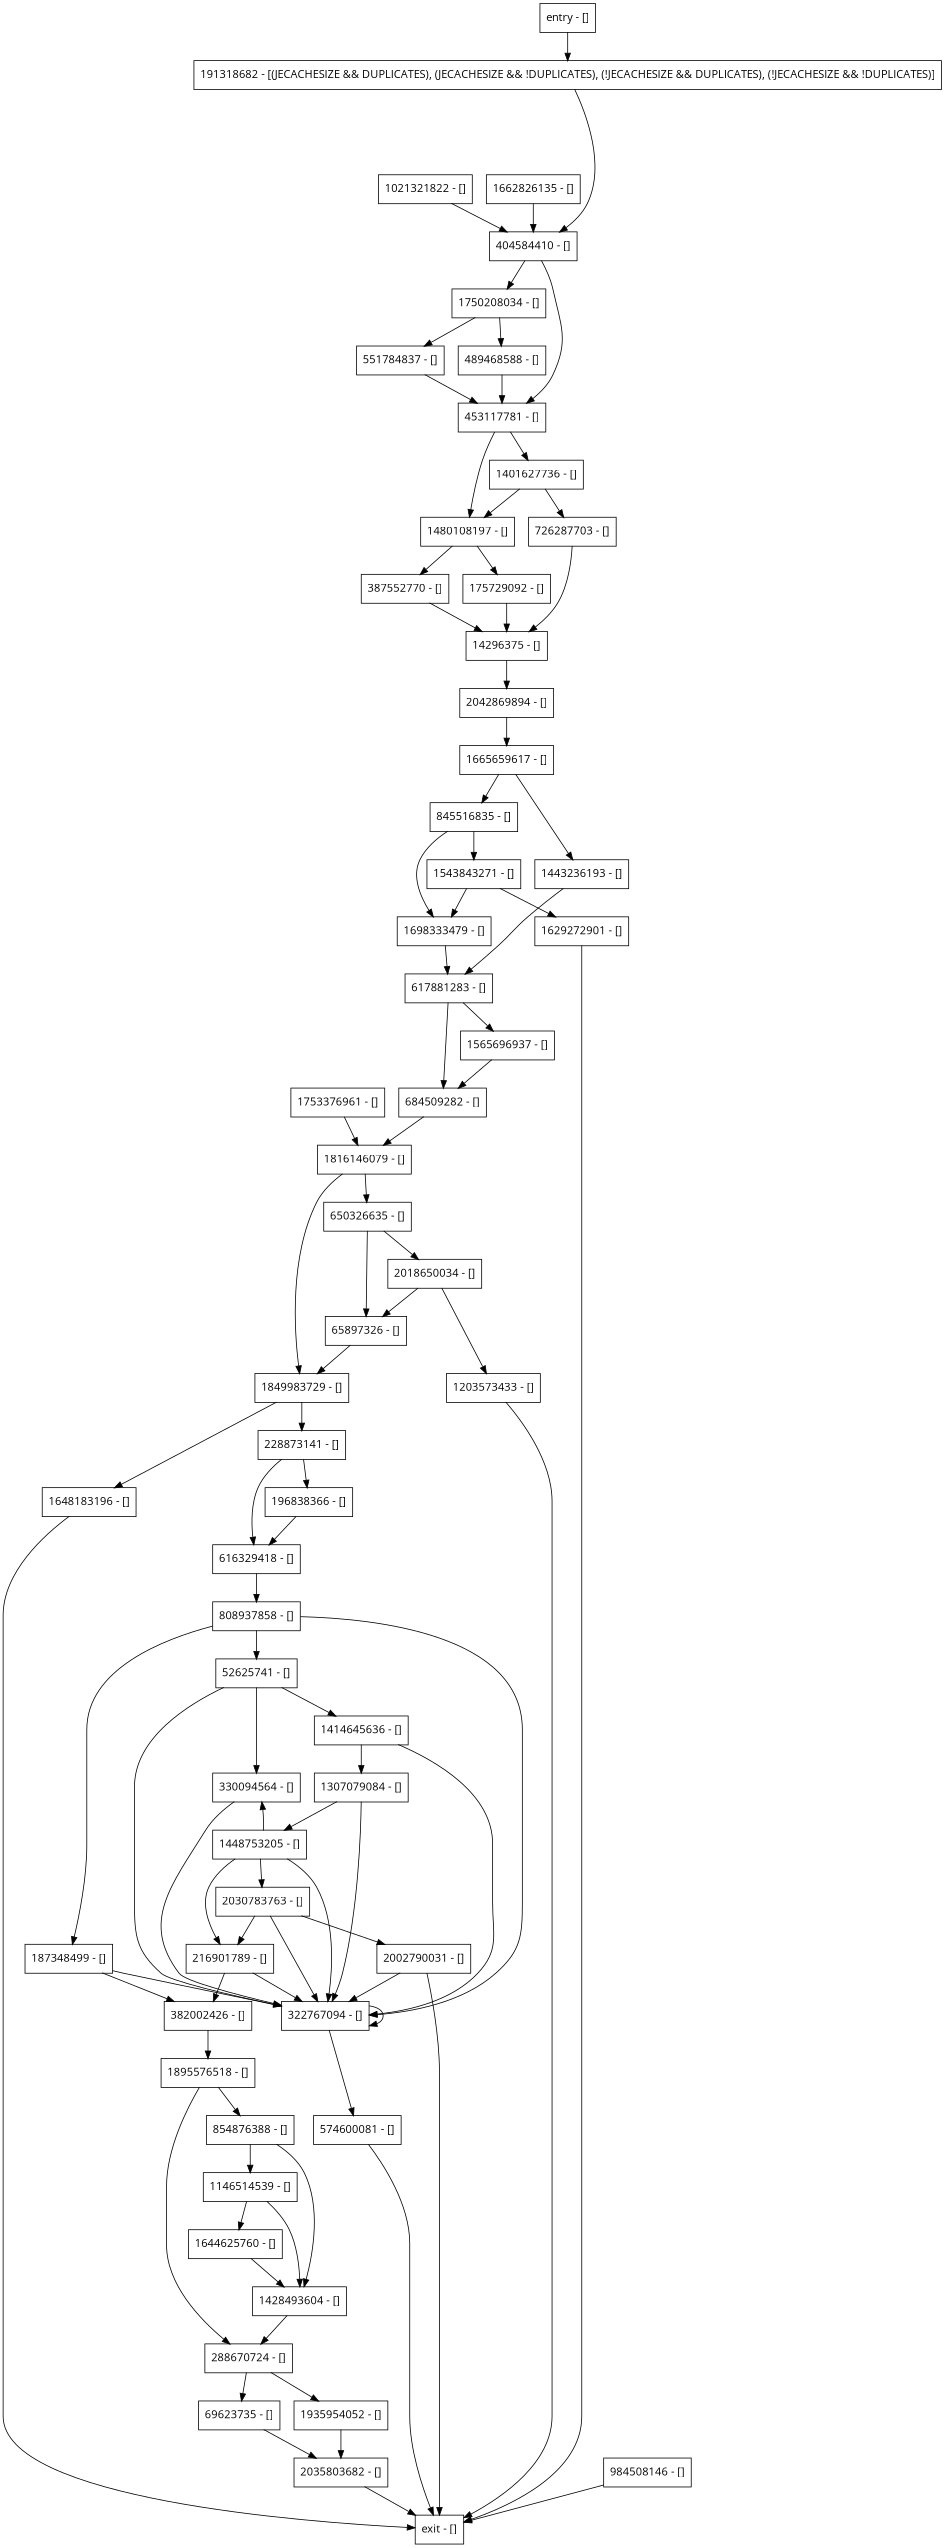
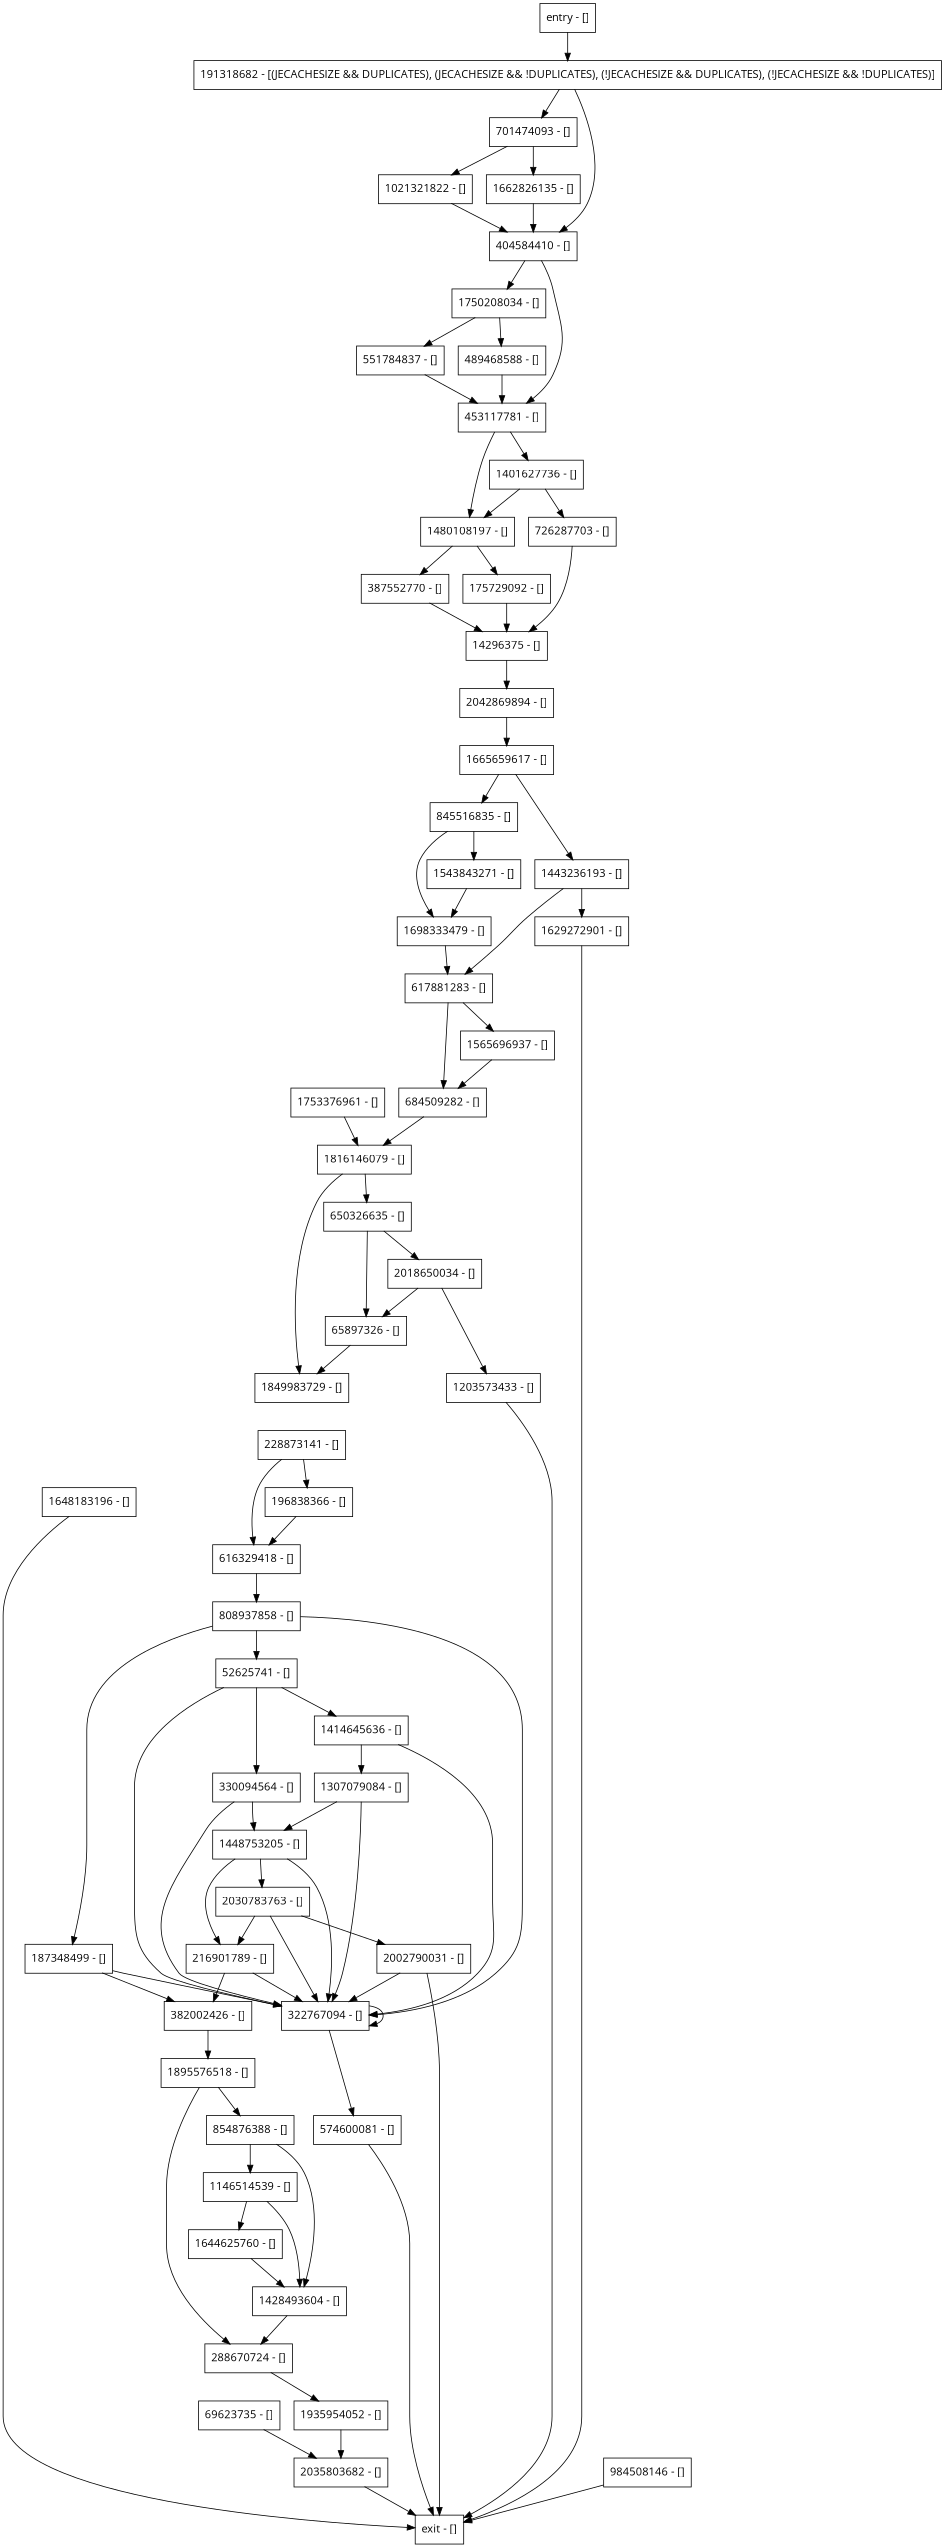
node "701474093 - []": added
edge "1543843271 - []" -> "1629272901 - []": now "1443236193 - []" -> "1629272901 - []"
edge "1849983729 - []" -> "228873141 - []": removed
edge "1849983729 - []" -> "1648183196 - []": removed
edge "1448753205 - []" -> "330094564 - []": reversed
edge "288670724 - []" -> "69623735 - []": removed
